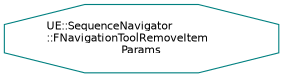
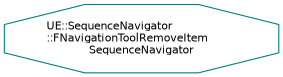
node "UE::SequenceNavigator ::FNavigationToolRemoveItem Params": label "UE::SequenceNavigator ::FNavigationToolRemoveItem Params" -> "UE::SequenceNavigator ::FNavigationToolRemoveItem SequenceNavigator"
